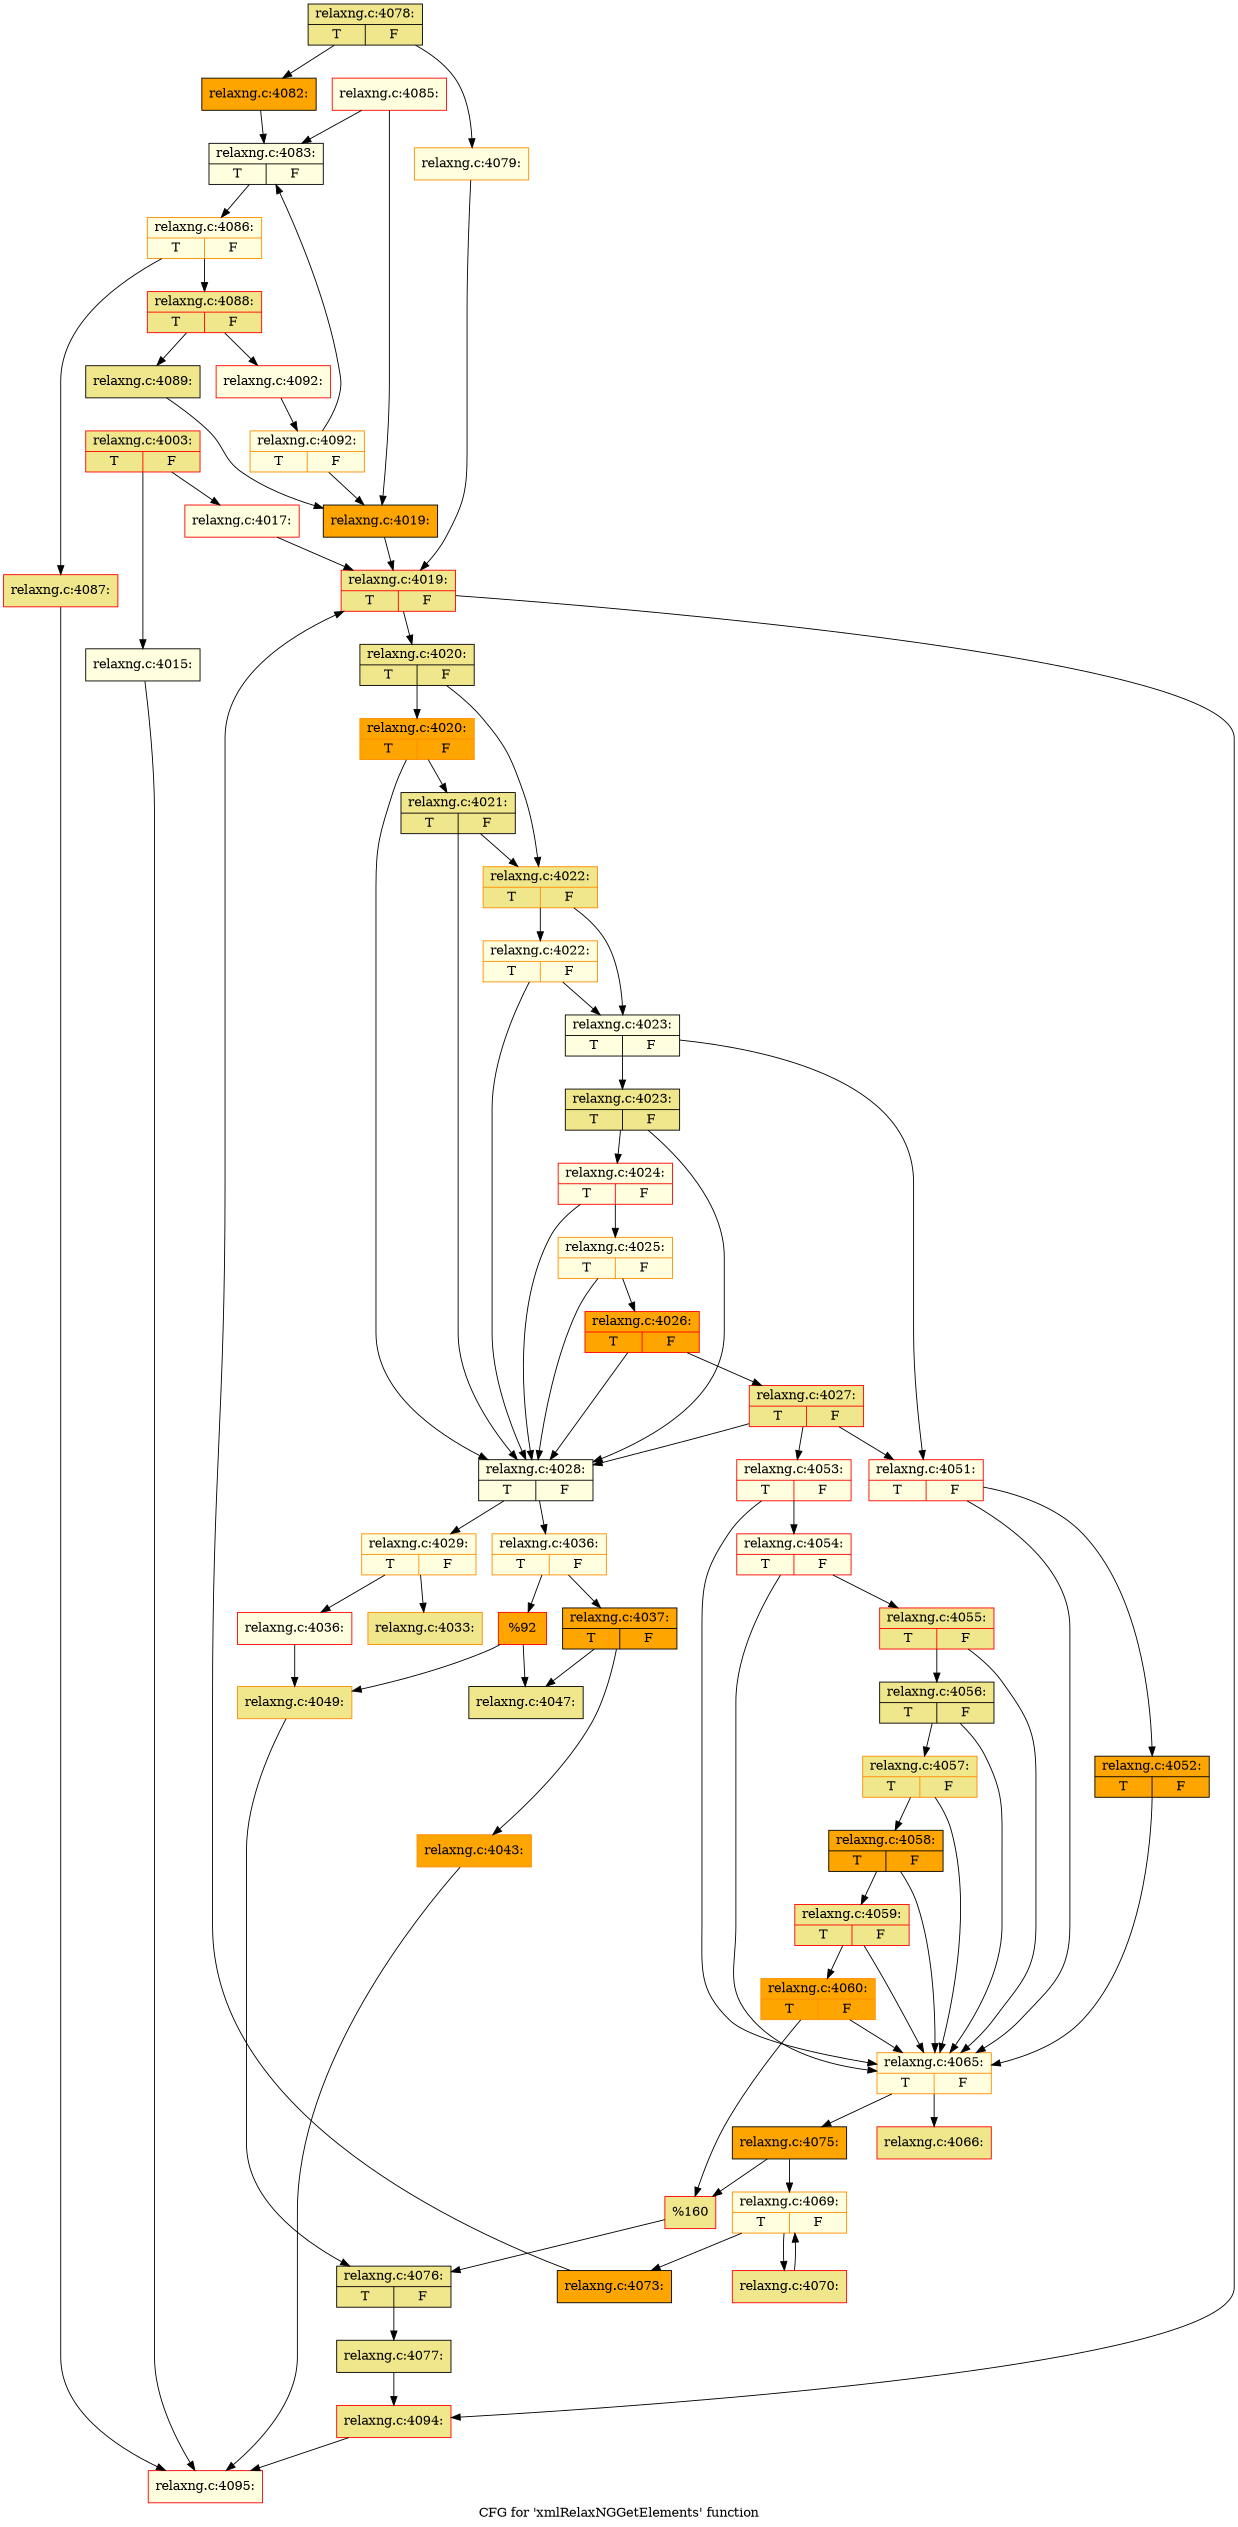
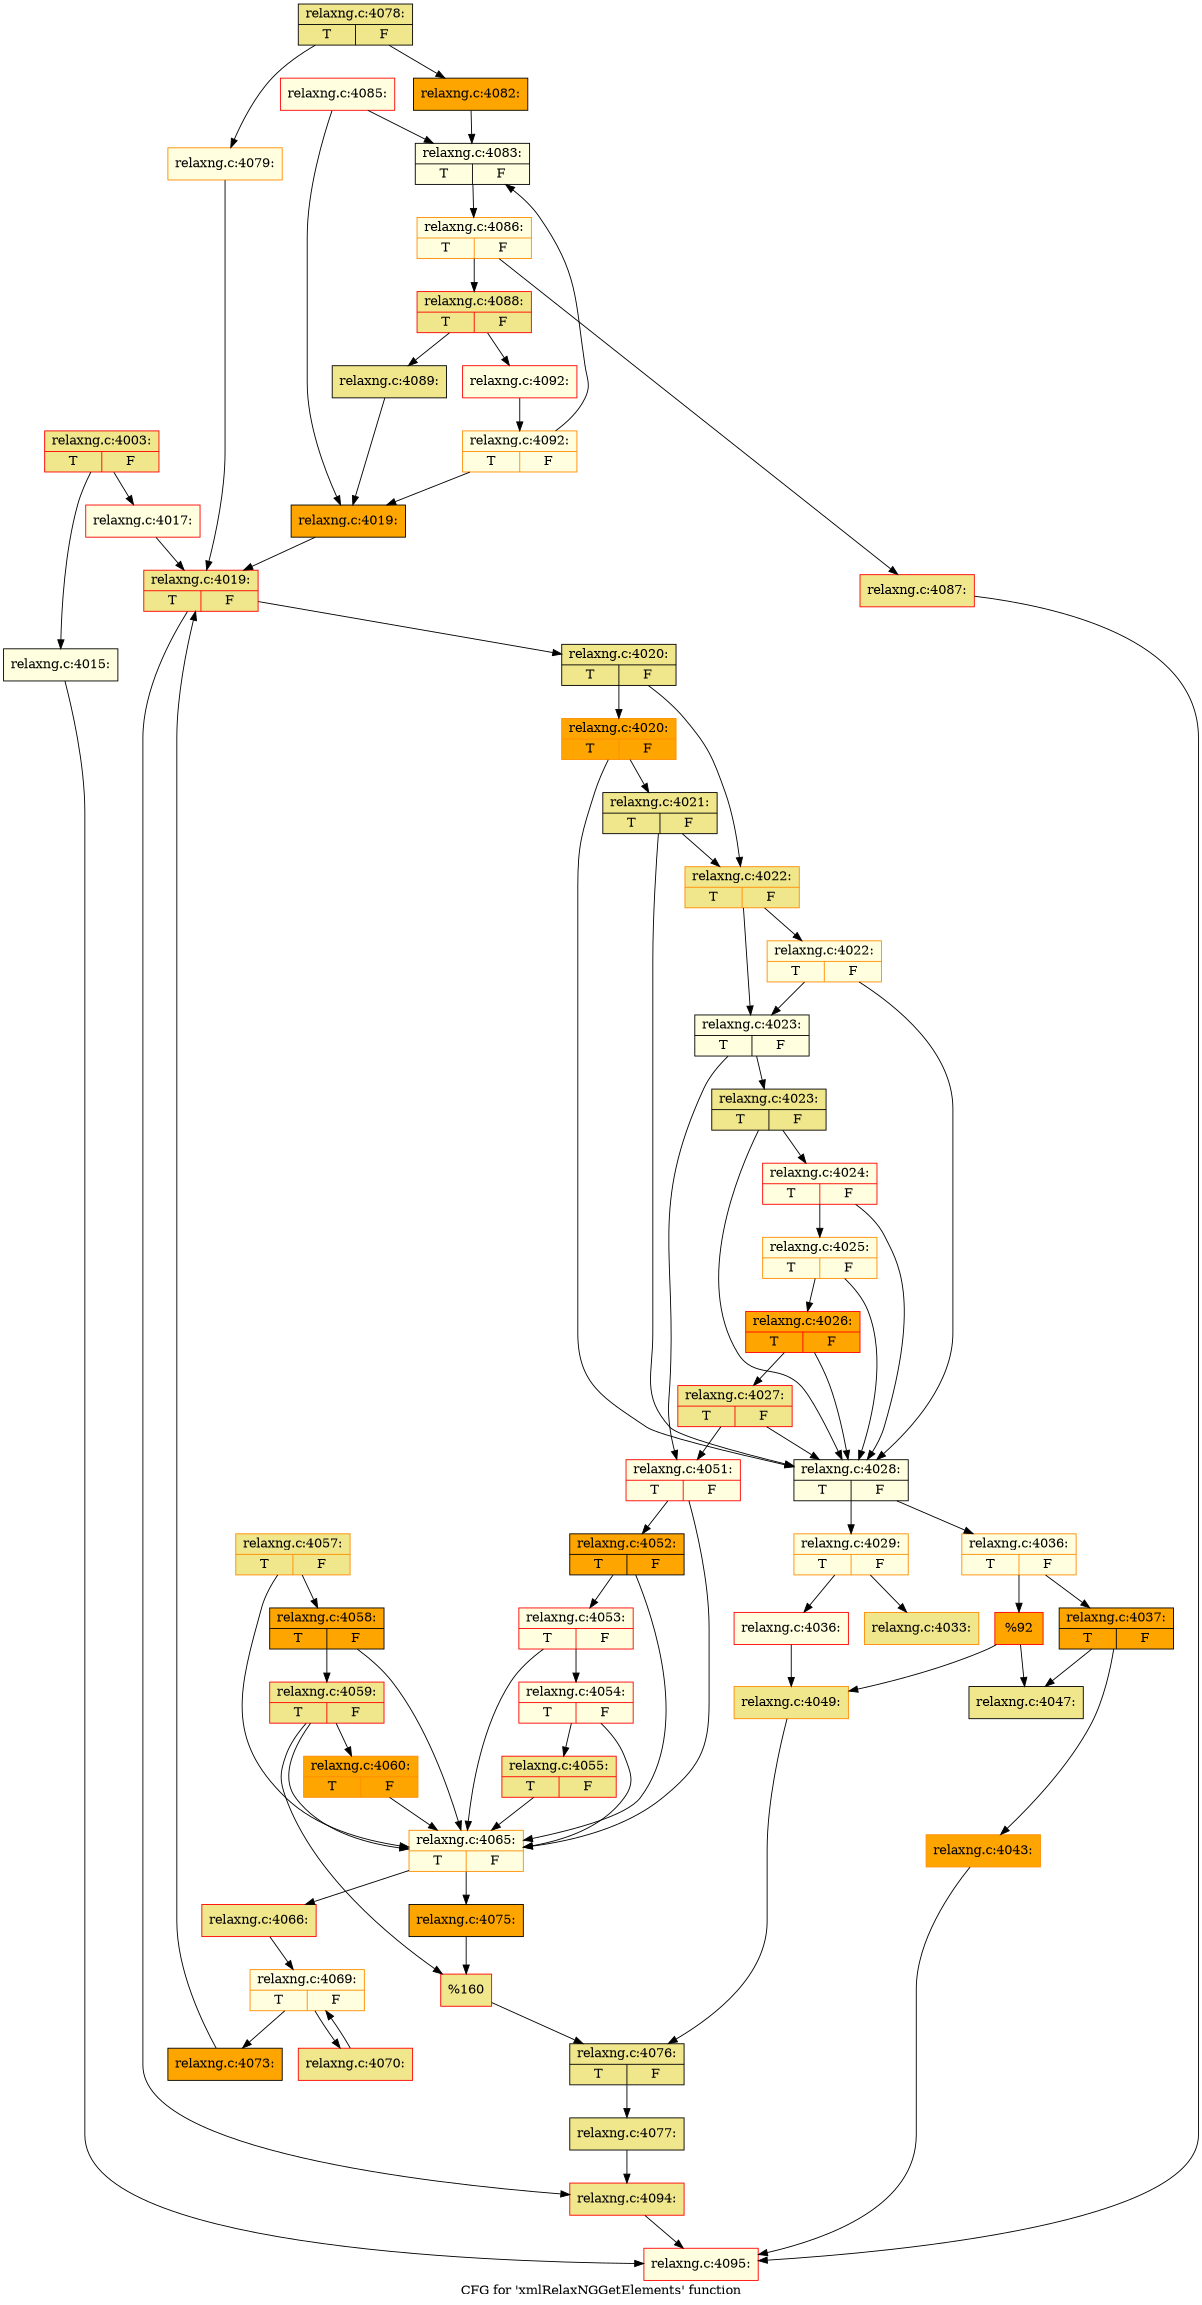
edge "relaxng.c:4027:" -> "relaxng.c:4053:": now "relaxng.c:4052:" -> "relaxng.c:4053:"
node "relaxng.c:4056:": removed
edge "relaxng.c:4060:" -> "%160": now "relaxng.c:4059:" -> "%160"
edge "relaxng.c:4075:" -> "relaxng.c:4069:": now "relaxng.c:4066:" -> "relaxng.c:4069:"
